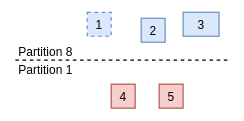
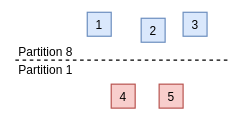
node "1": style dashed -> solid
node "3": size 36x24 -> 24x24
